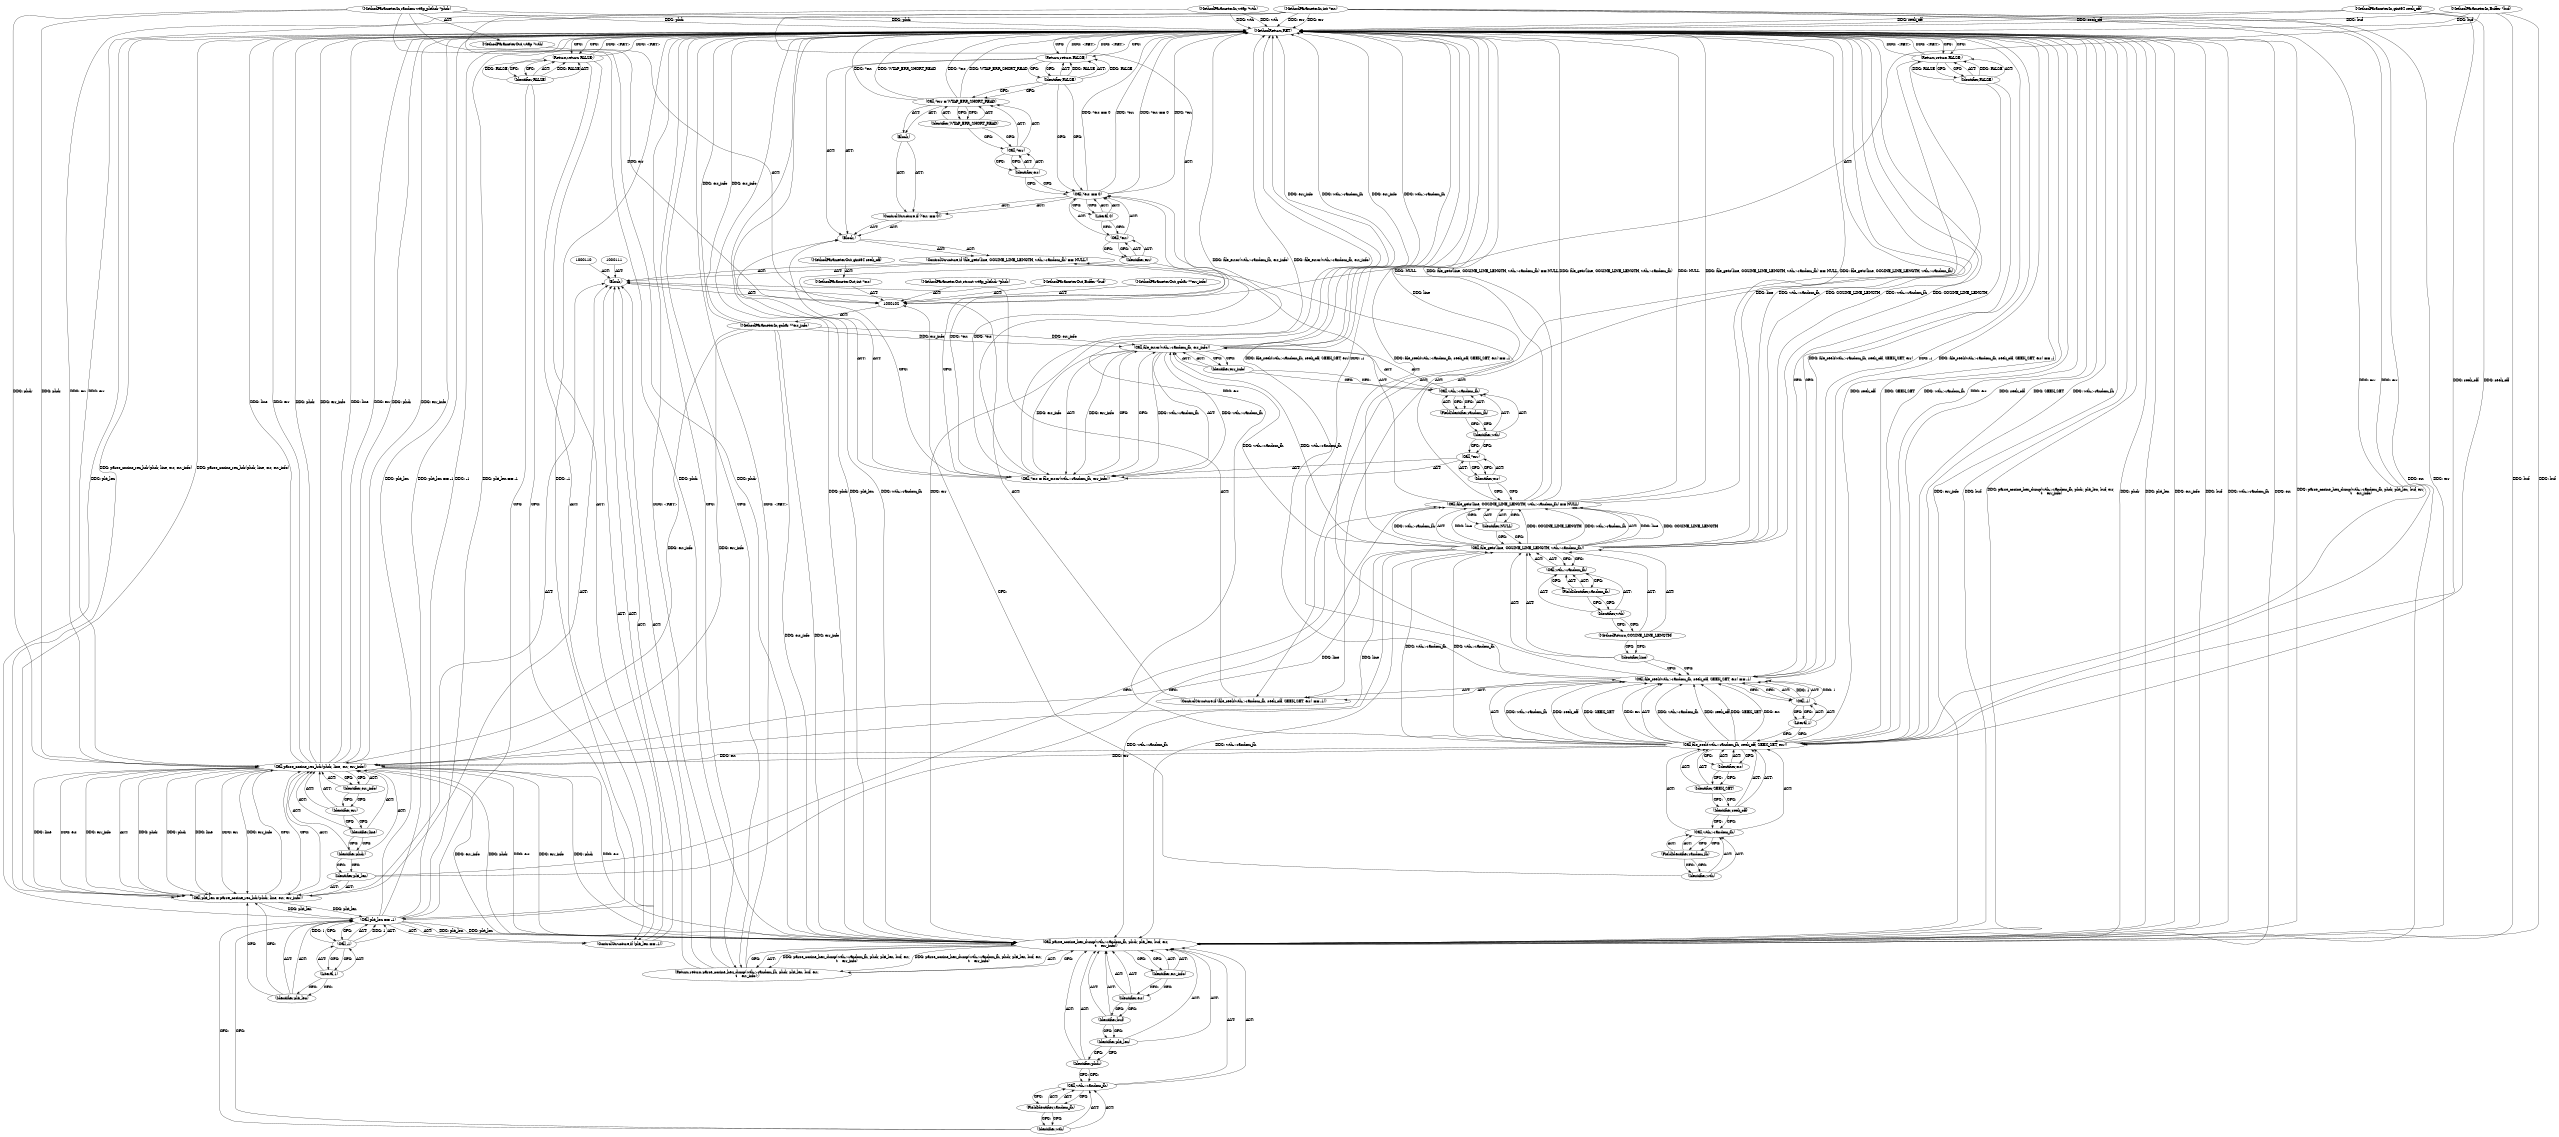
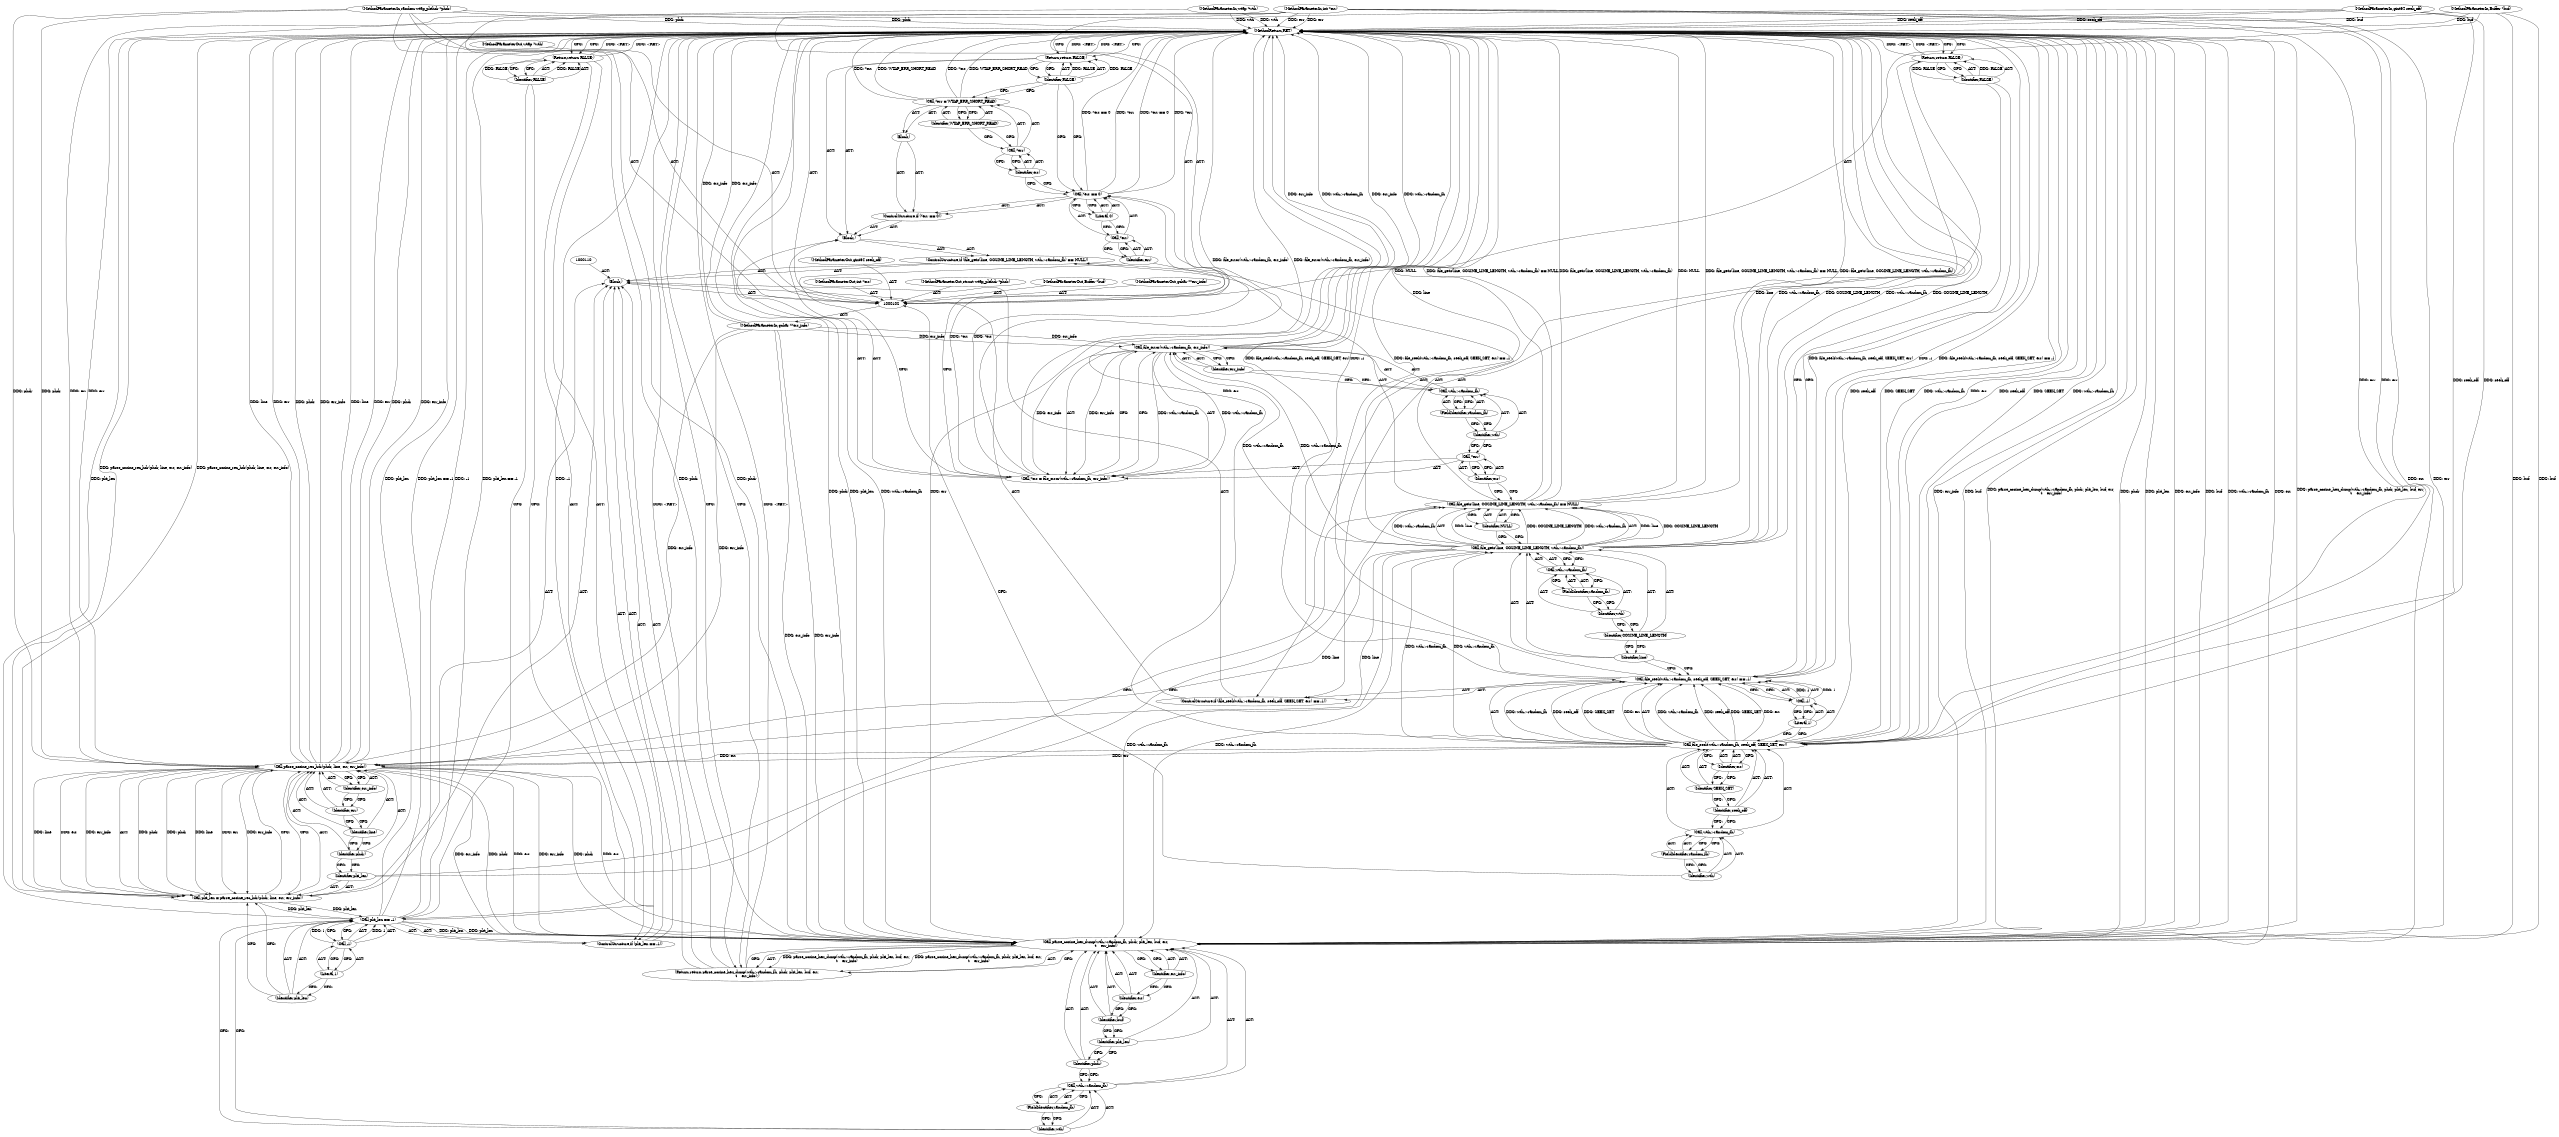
edge "(MethodParameterIn,gint64 seek_off)" -> "1000102": added, label "AST:"
edge "(MethodParameterIn,random wtap_pkthdr *phdr)" -> "(MethodParameterOut,wtap *wth)": now "(MethodParameterIn,random wtap_pkthdr *phdr)" -> "1000102"
edge "(MethodReturn,RET)" -> "1000102": added, label "AST:"
edge "(MethodParameterIn,wtap *wth)" -> "1000102": label "DDG: err" -> "AST: "
node "1000111": removed
edge "(MethodParameterOut,gint64 seek_off)" -> "(MethodParameterOut,int *err)": now "(MethodParameterOut,gint64 seek_off)" -> "1000102"
node "(MethodReturn,COSINE_LINE_LENGTH)": label "(MethodReturn,COSINE_LINE_LENGTH)" -> "(Identifier,COSINE_LINE_LENGTH)"
